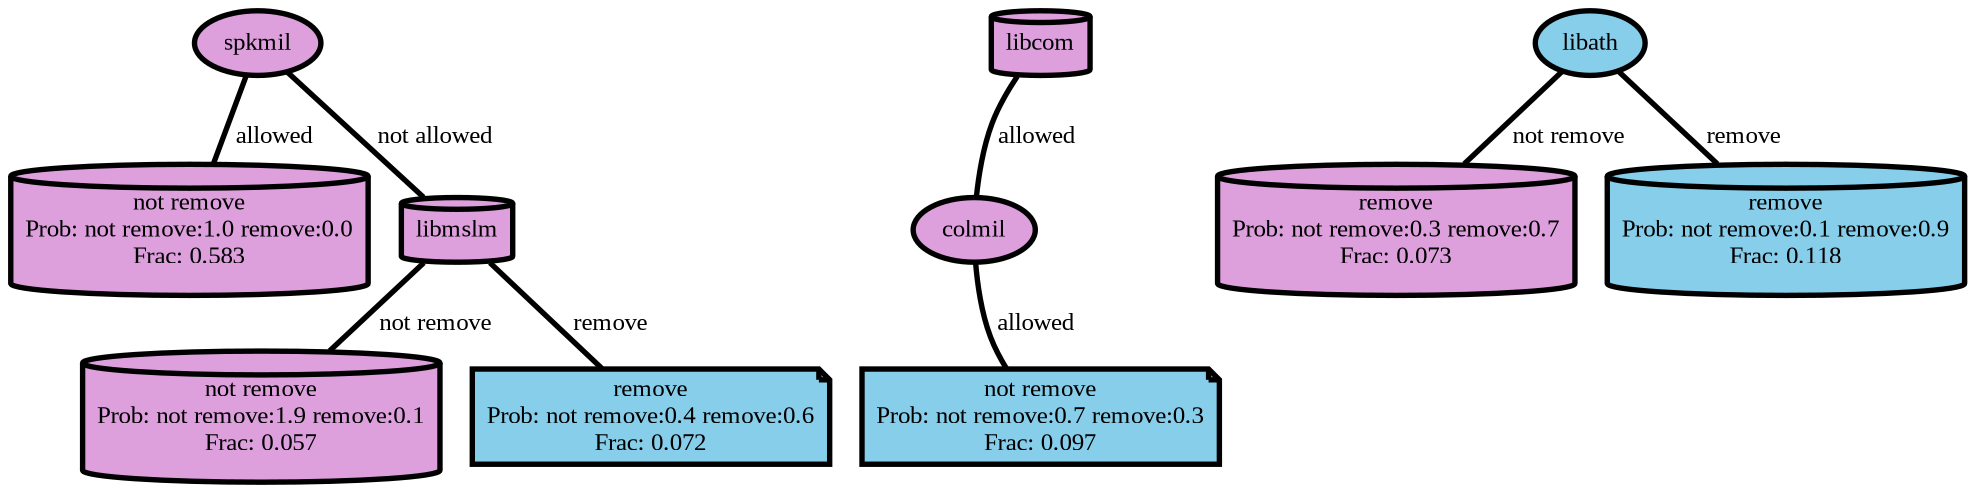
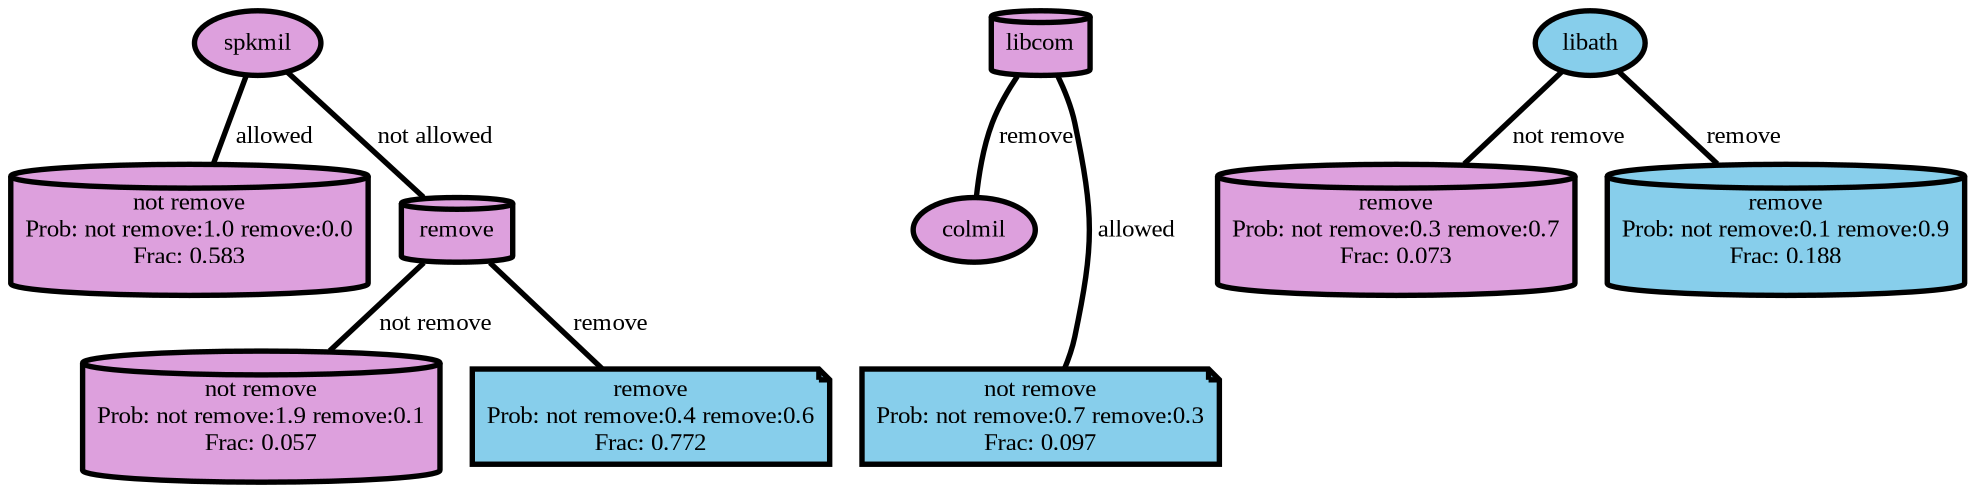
edge "libcom" -- "colmil": label " allowed" -> " remove"
node "libmslm": label "libmslm" -> "remove"
node "remove Prob: not remove:0.1 remove:0.9 Frac: 0.118": label "remove Prob: not remove:0.1 remove:0.9 Frac: 0.118" -> "remove Prob: not remove:0.1 remove:0.9 Frac: 0.188"
edge "colmil" -- "not remove Prob: not remove:0.7 remove:0.3 Frac: 0.097": now "libcom" -- "not remove Prob: not remove:0.7 remove:0.3 Frac: 0.097"
node "remove Prob: not remove:0.4 remove:0.6 Frac: 0.072": label "remove Prob: not remove:0.4 remove:0.6 Frac: 0.072" -> "remove Prob: not remove:0.4 remove:0.6 Frac: 0.772"
